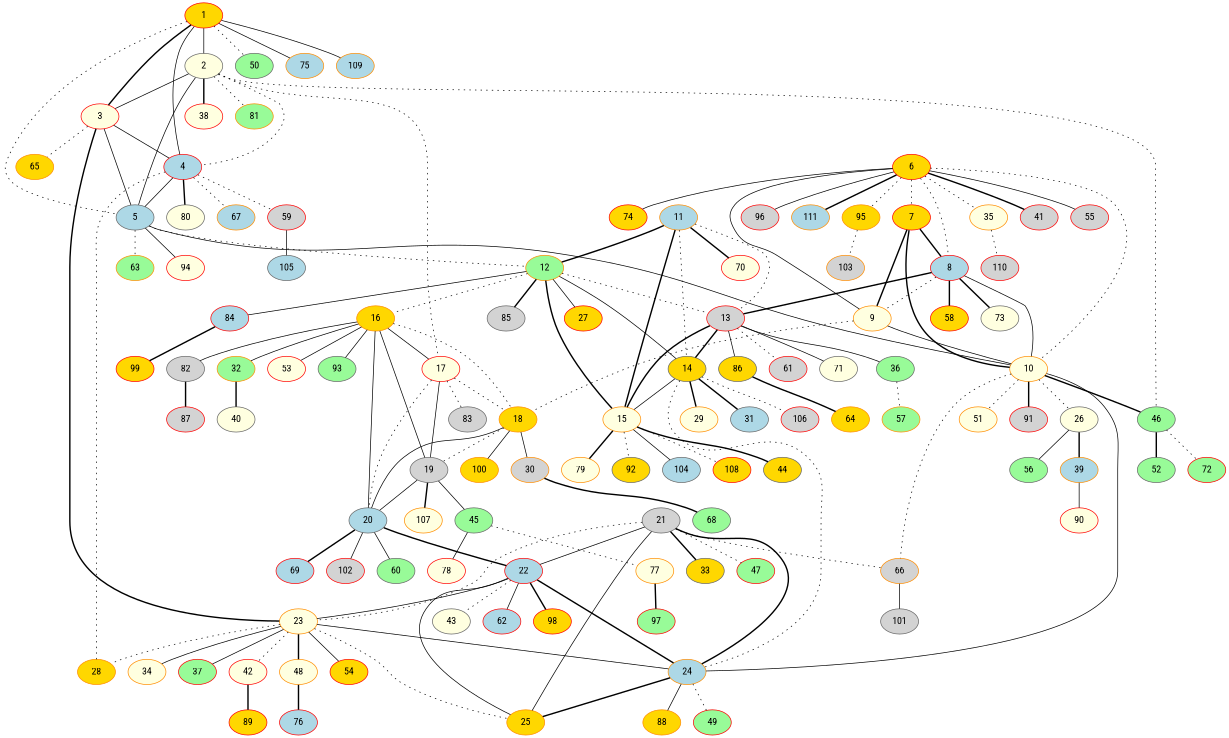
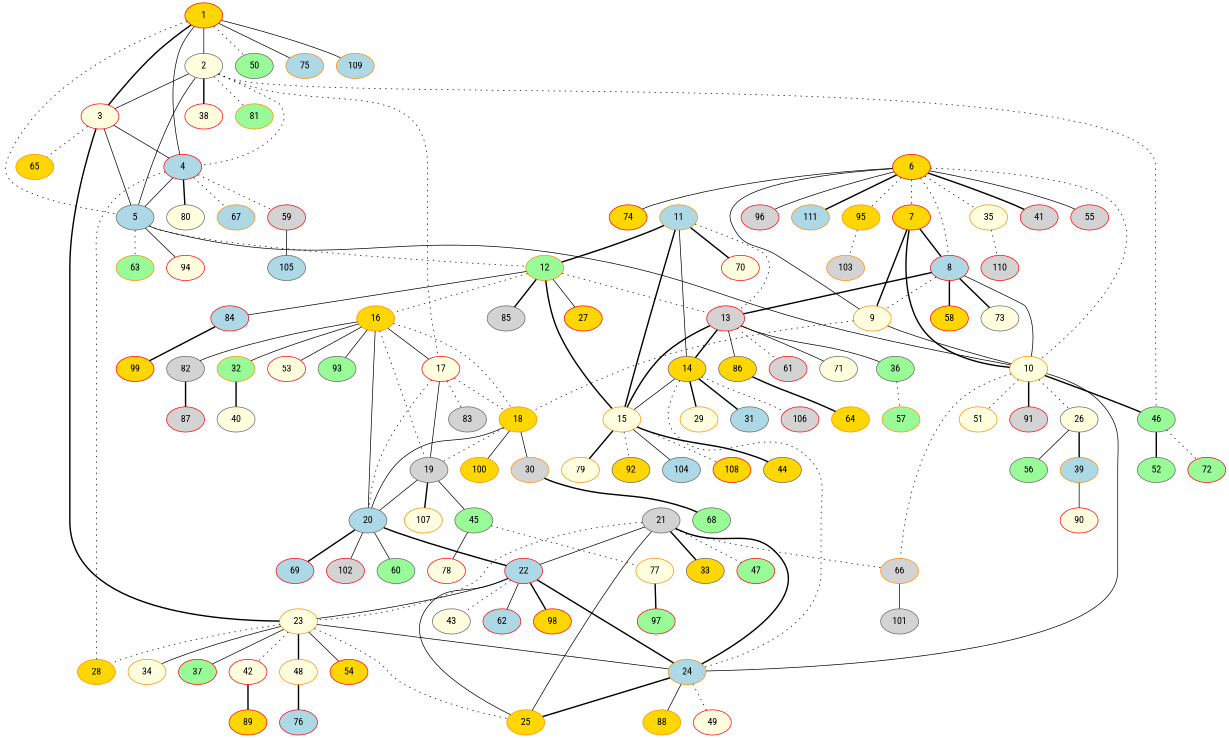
edge "11" -- "14": style dotted -> solid
edge "12" -- "14": removed
edge "16" -- "19": style solid -> dotted
node "49": fillcolor palegreen -> lightyellow
